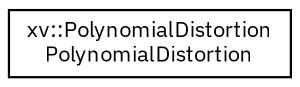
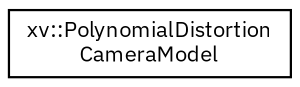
node "xv::PolynomialDistortion PolynomialDistortion": label "xv::PolynomialDistortion PolynomialDistortion" -> "xv::PolynomialDistortion CameraModel"
